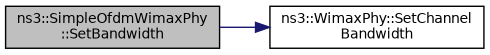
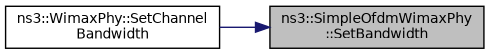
edge "ns3::SimpleOfdmWimaxPhy ::SetBandwidth" -> "ns3::WimaxPhy::SetChannel Bandwidth": reversed
